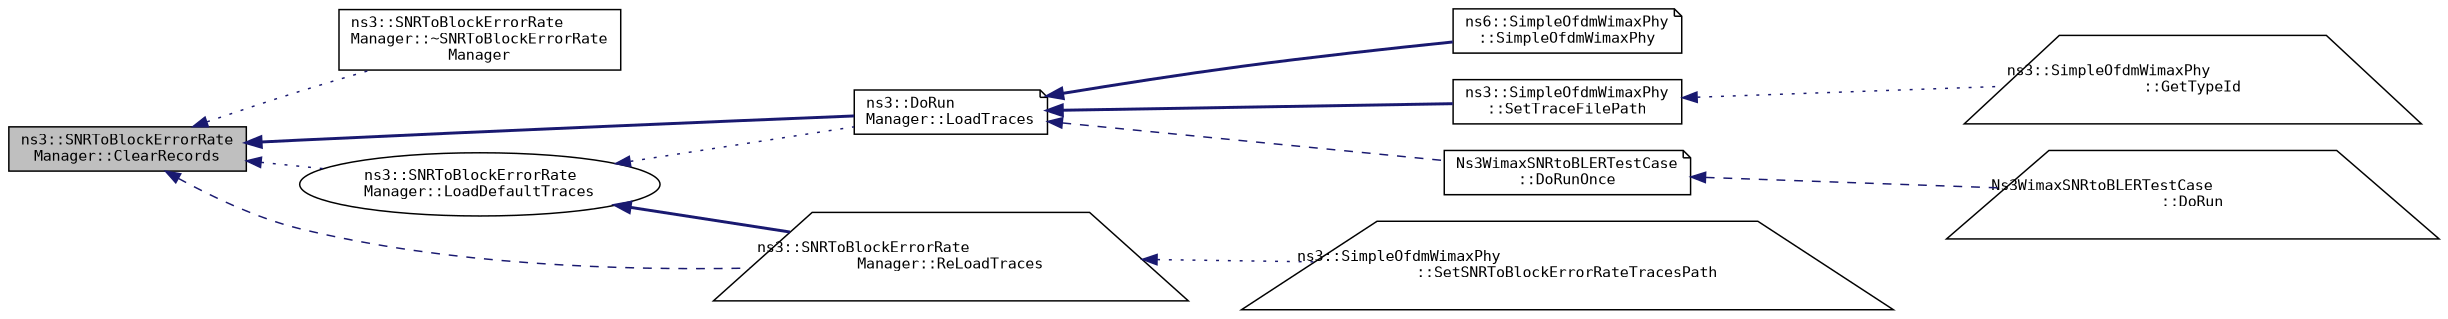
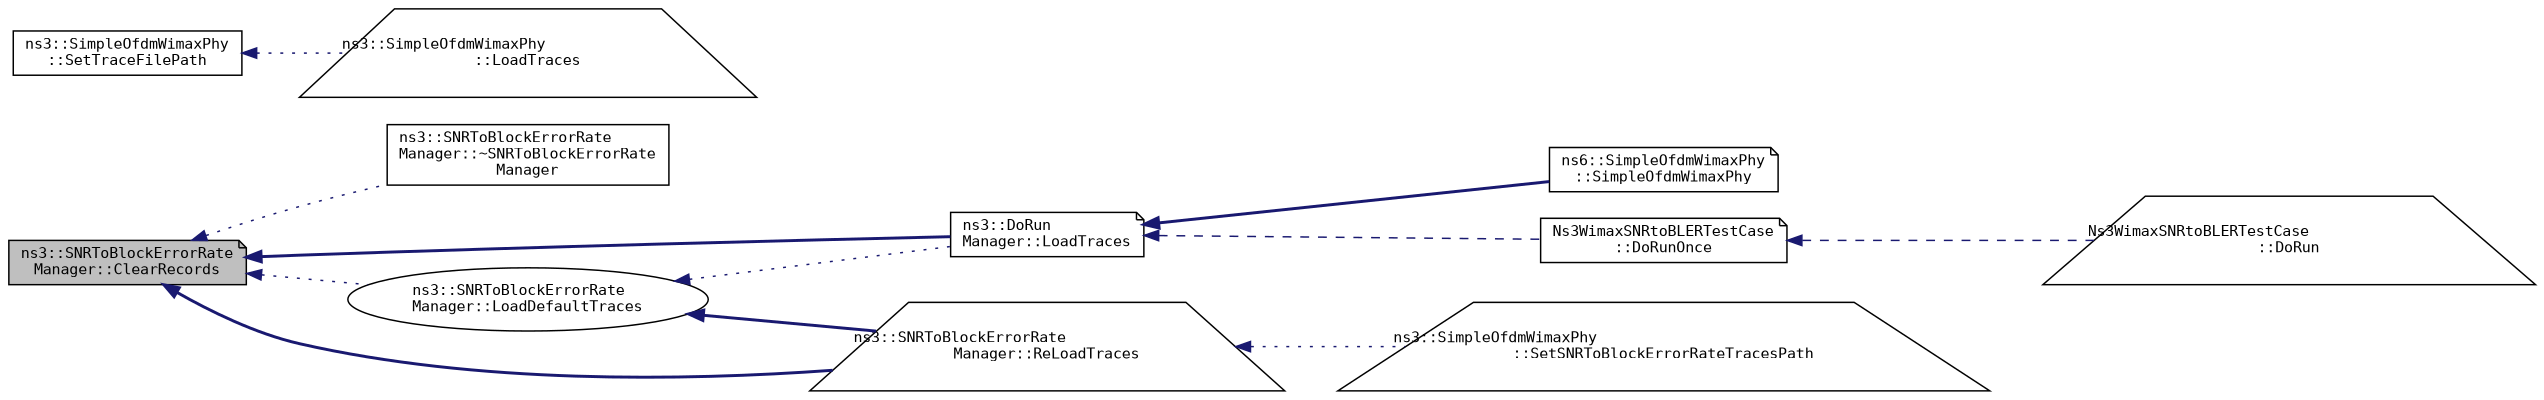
node "ns3::SimpleOfdmWimaxPhy ::GetTypeId": label "ns3::SimpleOfdmWimaxPhy ::GetTypeId" -> "ns3::SimpleOfdmWimaxPhy ::LoadTraces"
edge "ns3::SimpleOfdmWimaxPhy ::SetTraceFilePath" -> "ns3::DoRun Manager::LoadTraces": removed
node "ns3::SNRToBlockErrorRate Manager::ClearRecords": shape box -> note
edge "ns3::SNRToBlockErrorRate Manager::ReLoadTraces" -> "ns3::SNRToBlockErrorRate Manager::ClearRecords": style dashed -> bold
